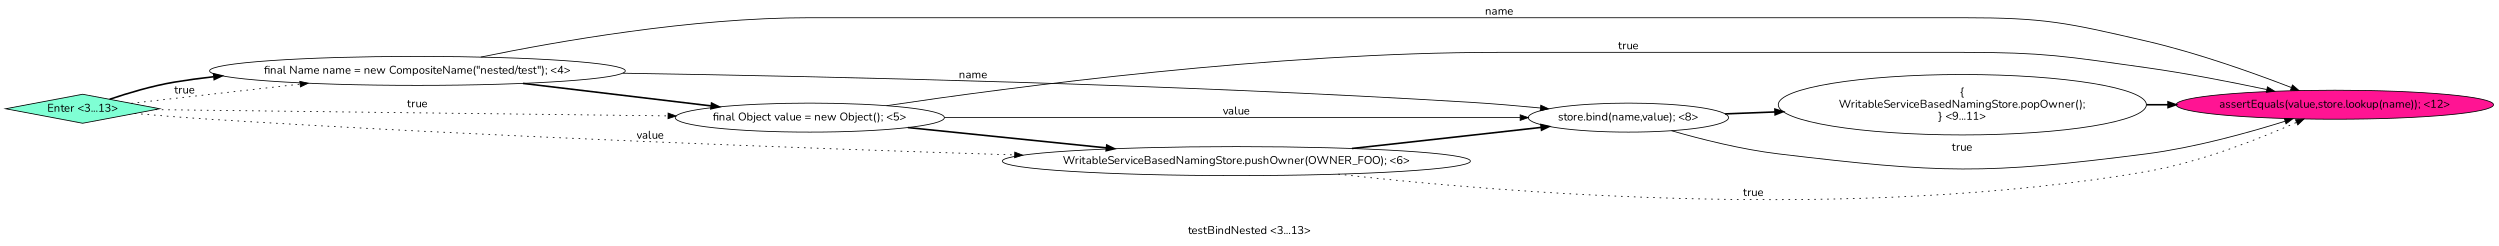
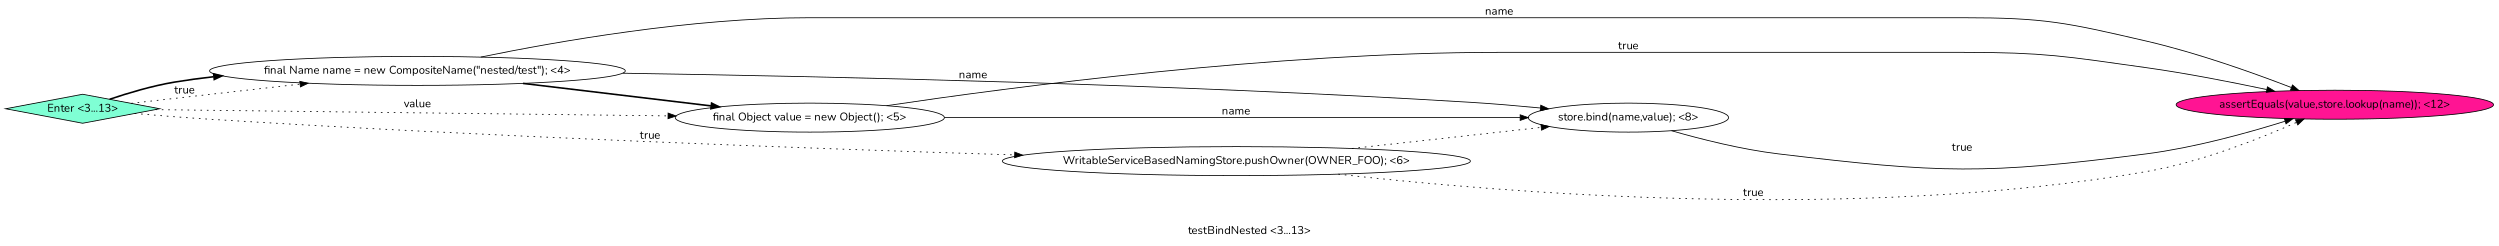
edge "Enter <3...13>" -> "final Object value = new Object(); <5>": label "true" -> "value"
node "{ WritableServiceBasedNamingStore.popOwner(); } <9...11>": removed
edge "final Object value = new Object(); <5>" -> "store.bind(name,value); <8>": label "value" -> "name"
edge "Enter <3...13>" -> "WritableServiceBasedNamingStore.pushOwner(OWNER_FOO); <6>": label "value" -> "true"
edge "final Object value = new Object(); <5>" -> "WritableServiceBasedNamingStore.pushOwner(OWNER_FOO); <6>": removed
edge "WritableServiceBasedNamingStore.pushOwner(OWNER_FOO); <6>" -> "store.bind(name,value); <8>": style bold -> dotted
